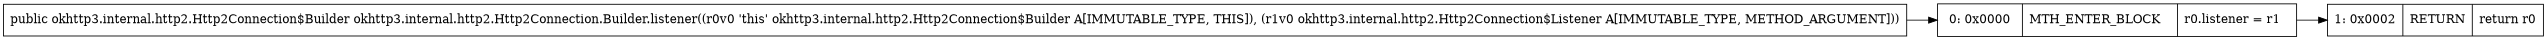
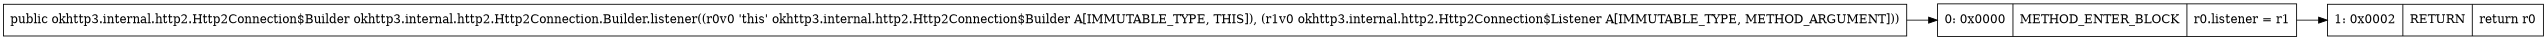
node "0: 0x0000": text "MTH_ENTER_BLOCK" -> "METHOD_ENTER_BLOCK"
